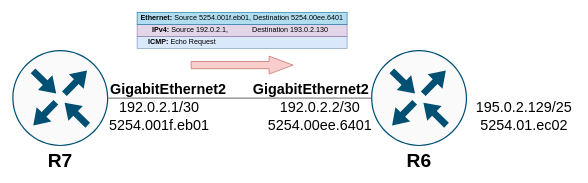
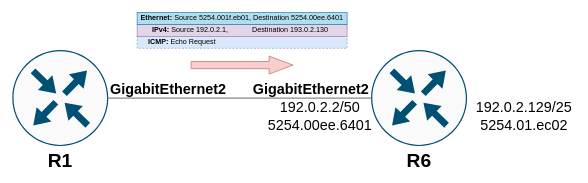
node "ICMP: Echo Request": style solid -> dashed
node "192.0.2.1/30 5254.001f.eb01": removed
node "192.0.2.2/30 5254.00ee.6401": label "192.0.2.2/30 5254.00ee.6401" -> "192.0.2.2/50 5254.00ee.6401"
node "195.0.2.129/25 5254.01.ec02": label "195.0.2.129/25 5254.01.ec02" -> "192.0.2.129/25 5254.01.ec02"
node "R7": label "R7" -> "R1"
